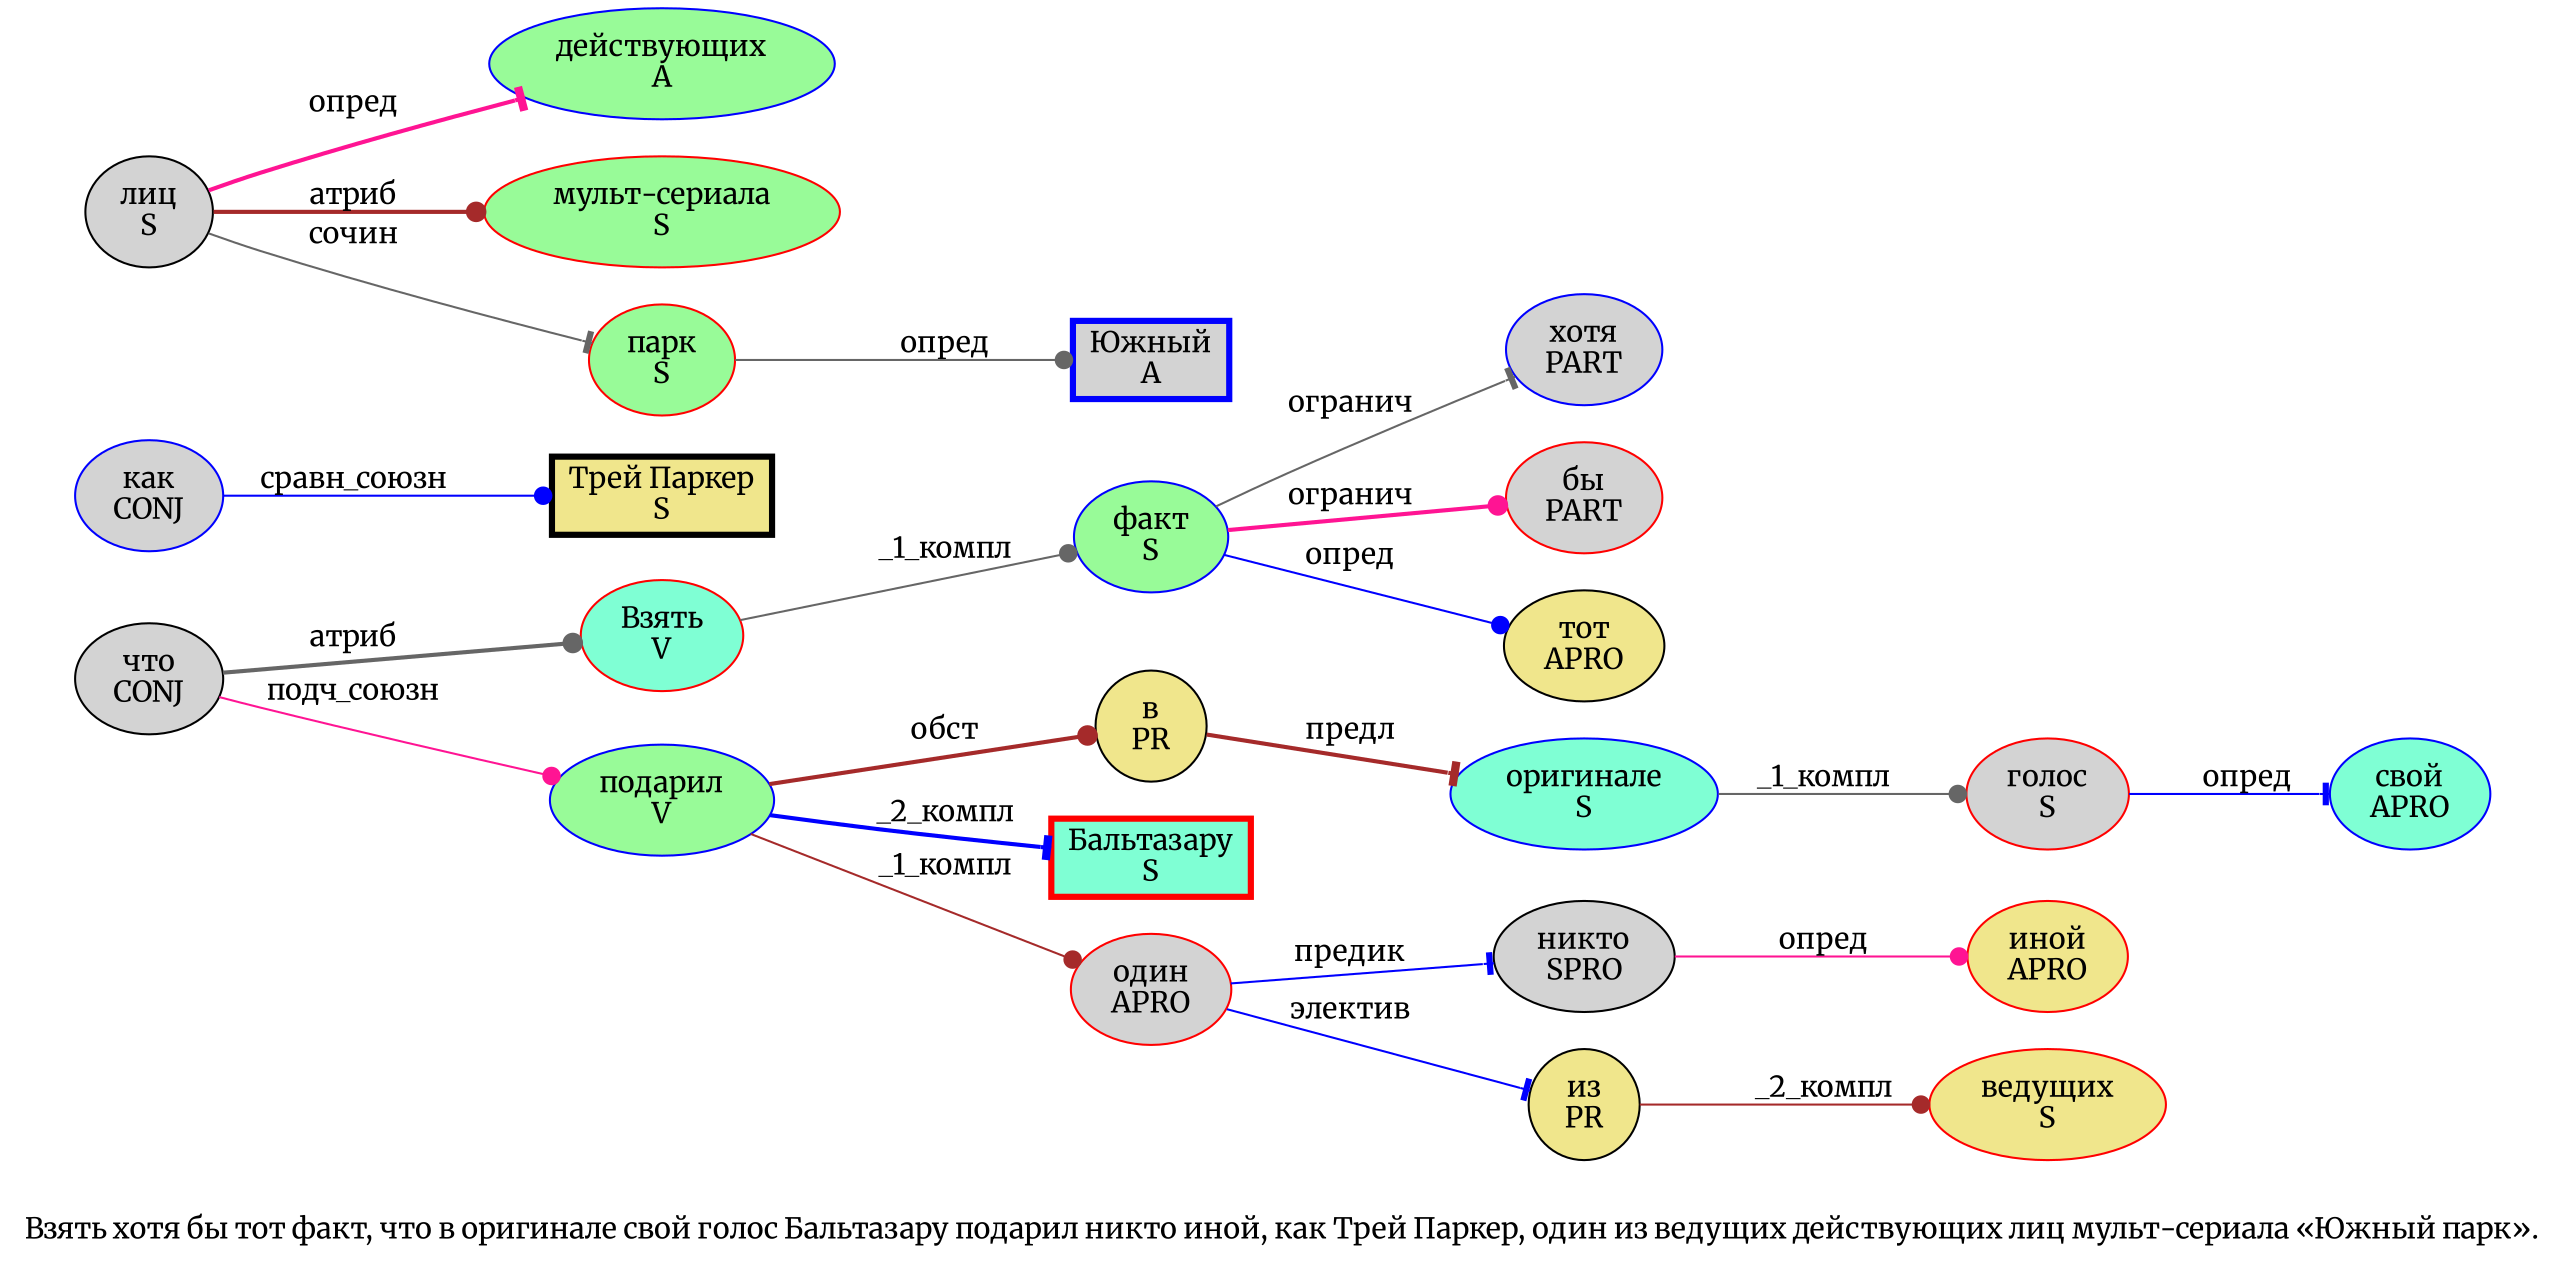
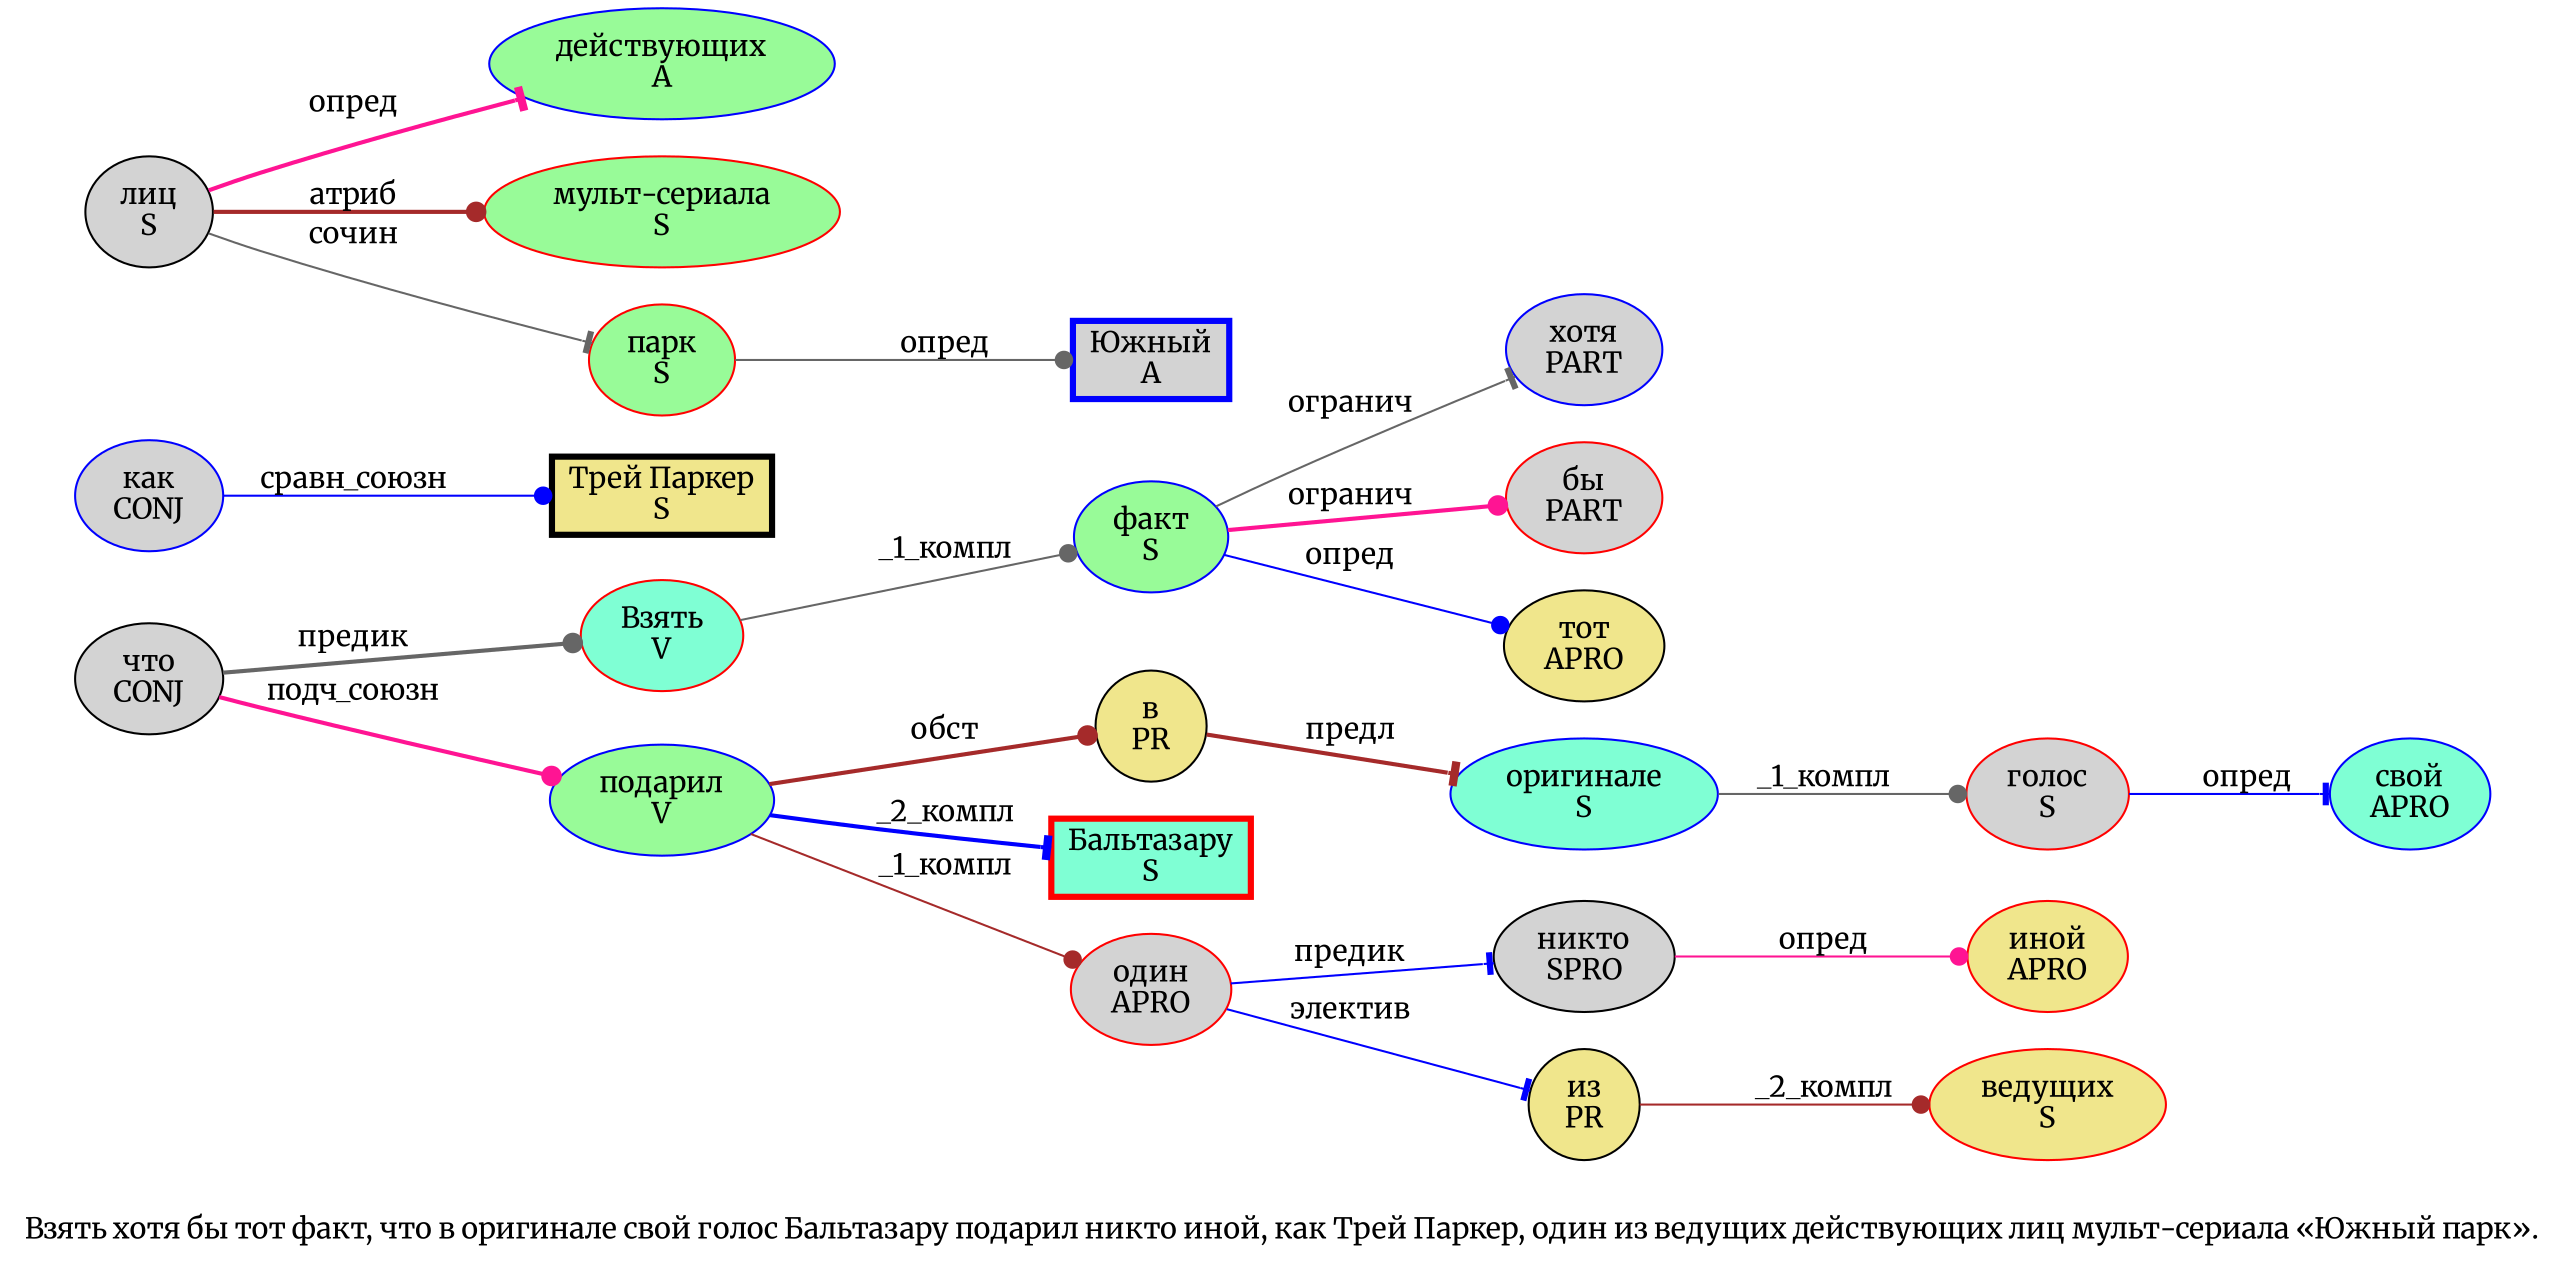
edge "что CONJ" -> "Взять V": label "атриб" -> "предик"
edge "что CONJ" -> "подарил V": style solid -> bold
